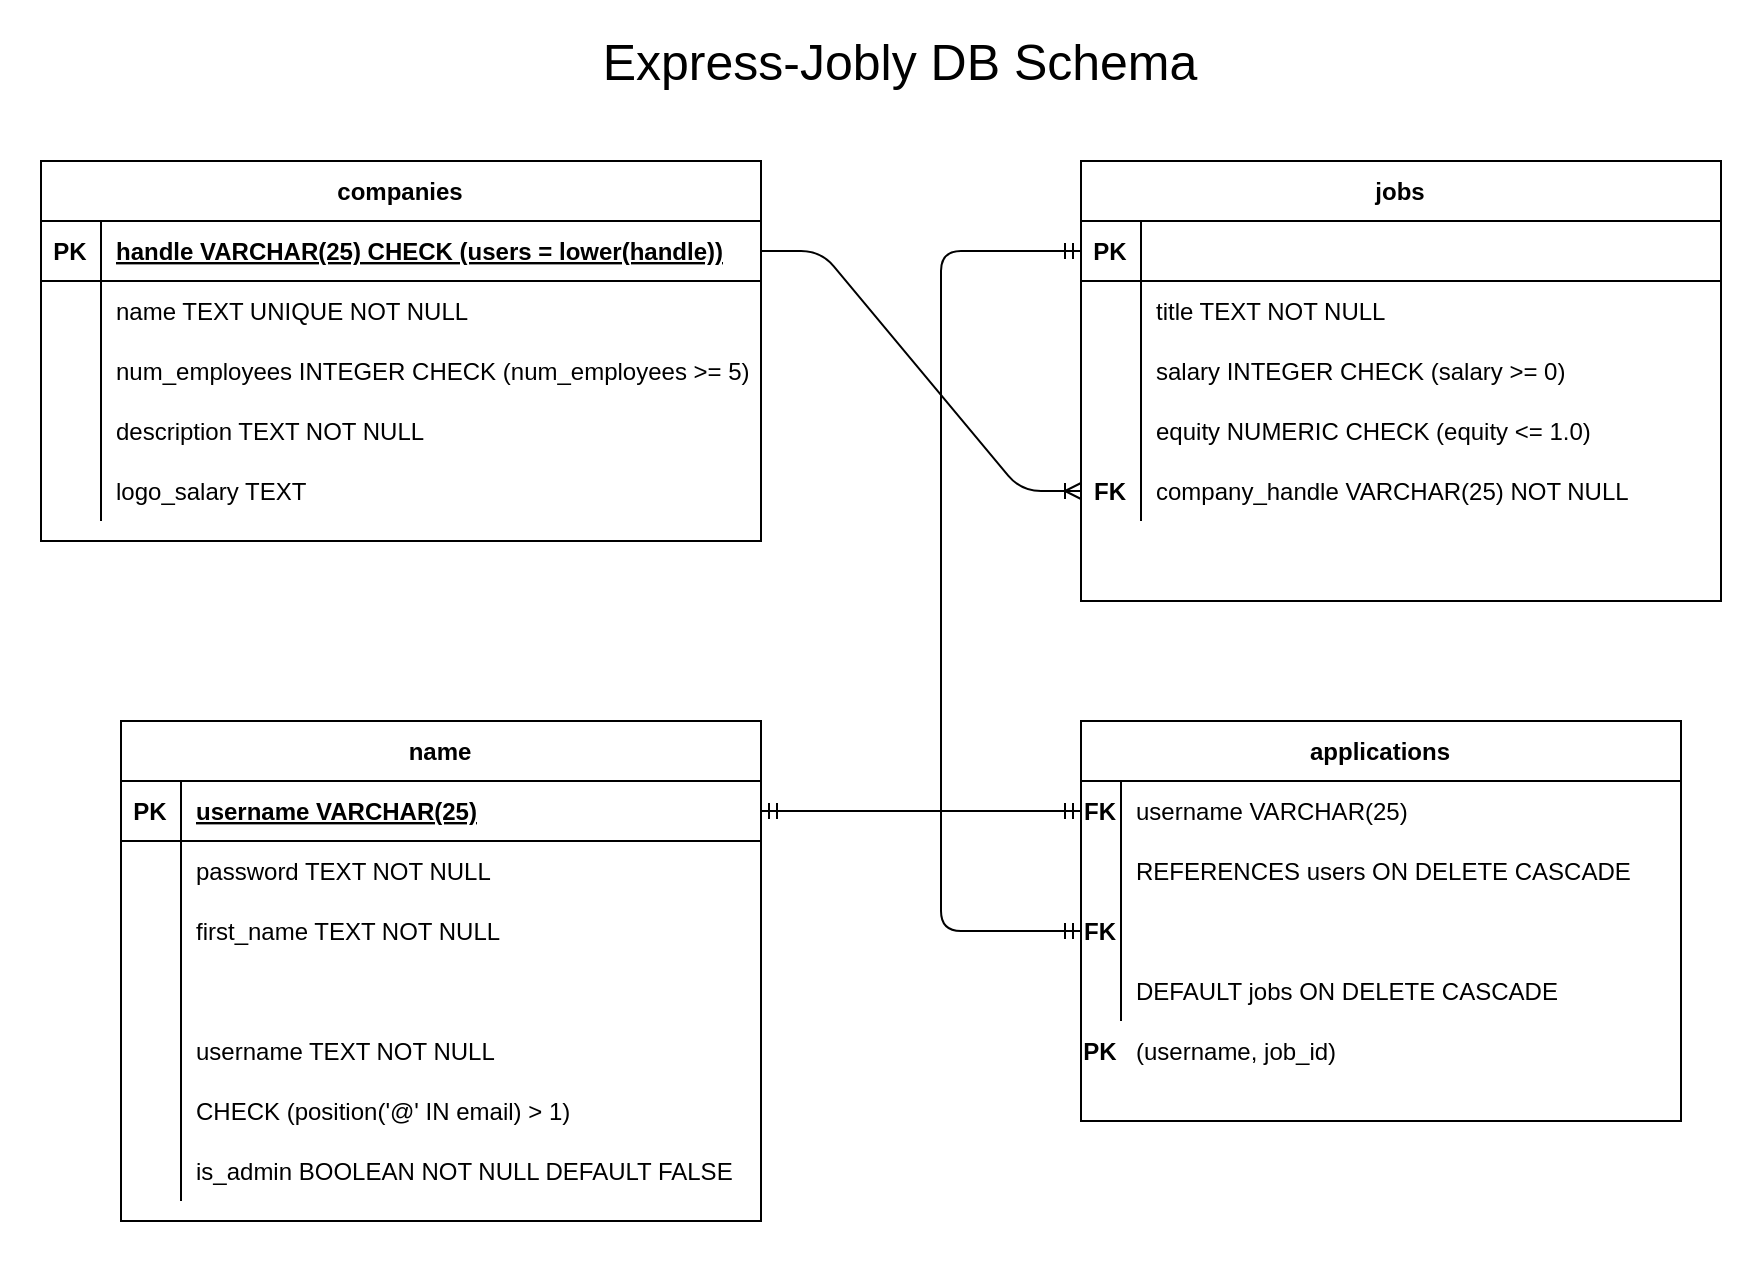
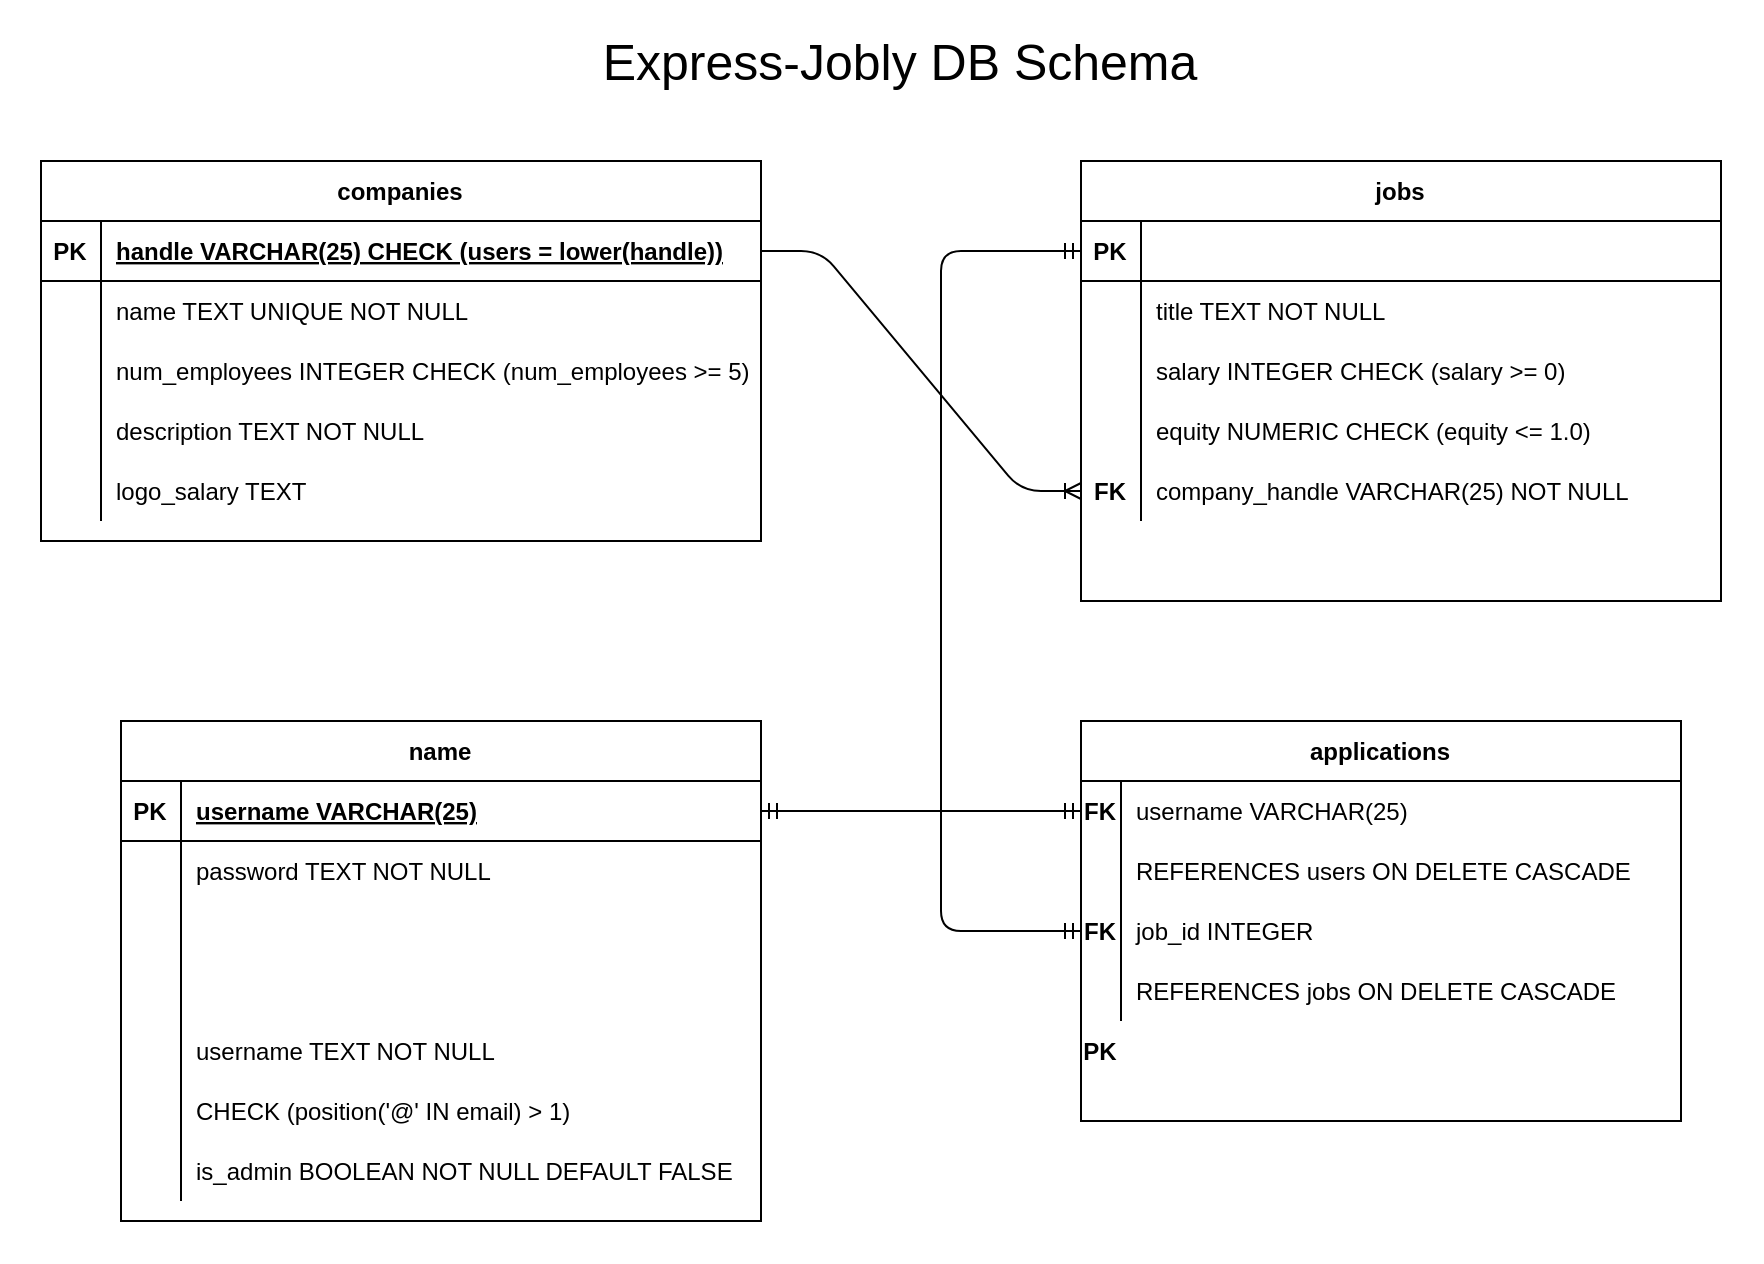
node "first_name TEXT NOT NULL": removed
node "job_id INTEGER": added
node "DEFAULT jobs ON DELETE CASCADE": label "DEFAULT jobs ON DELETE CASCADE" -> "REFERENCES jobs ON DELETE CASCADE"
node "(username, job_id)": removed
